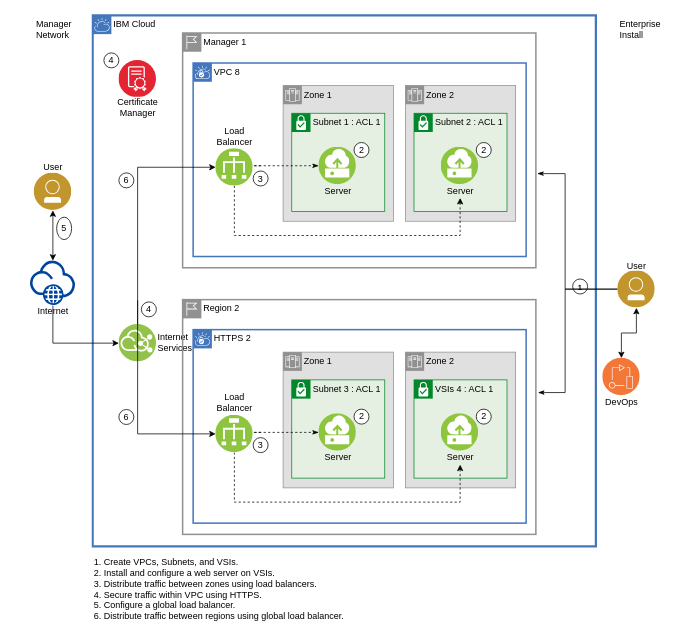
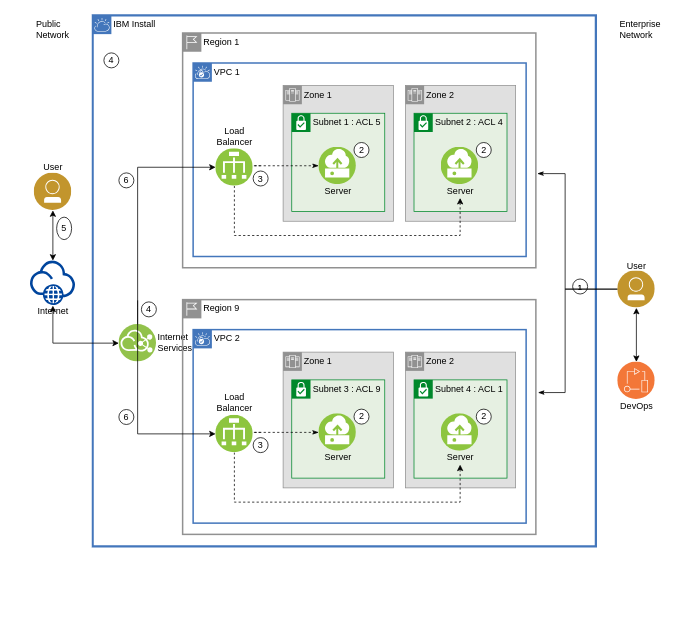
node "IBM Cloud": label "IBM Cloud" -> "IBM Install"
node "Manager Network": label "Manager Network" -> "Public Network"
node "Enterprise Install": label "Enterprise Install" -> "Enterprise Network"
node "Manager 1": label "Manager 1" -> "Region 1"
node "VPC 8": label "VPC 8" -> "VPC 1"
node "Certificate Manager": removed
node "Subnet 1 : ACL 1": label "Subnet 1 : ACL 1" -> "Subnet 1 : ACL 5"
node "Subnet 2 : ACL 1": label "Subnet 2 : ACL 1" -> "Subnet 2 : ACL 4"
node "Region 2": label "Region 2" -> "Region 9"
edge "Internet" -> "Internet Services": arrowhead none -> classic
node "HTTPS 2": label "HTTPS 2" -> "VPC 2"
node "DevOps": moved (621, 377) -> (636, 381)
node "Subnet 3 : ACL 1": label "Subnet 3 : ACL 1" -> "Subnet 3 : ACL 9"
node "VSIs 4 : ACL 1": label "VSIs 4 : ACL 1" -> "Subnet 4 : ACL 1"
node "1. Create VPCs, Subnets, and VSIs. 2. Install and configure a web server on VSIs. 3. Distribute traffic between zones using load balancers. 4. Secure traffic within VPC using HTTPS. 5. Configure a global load balancer. 6. Distribute traffic between regions using global load balancer.": removed
